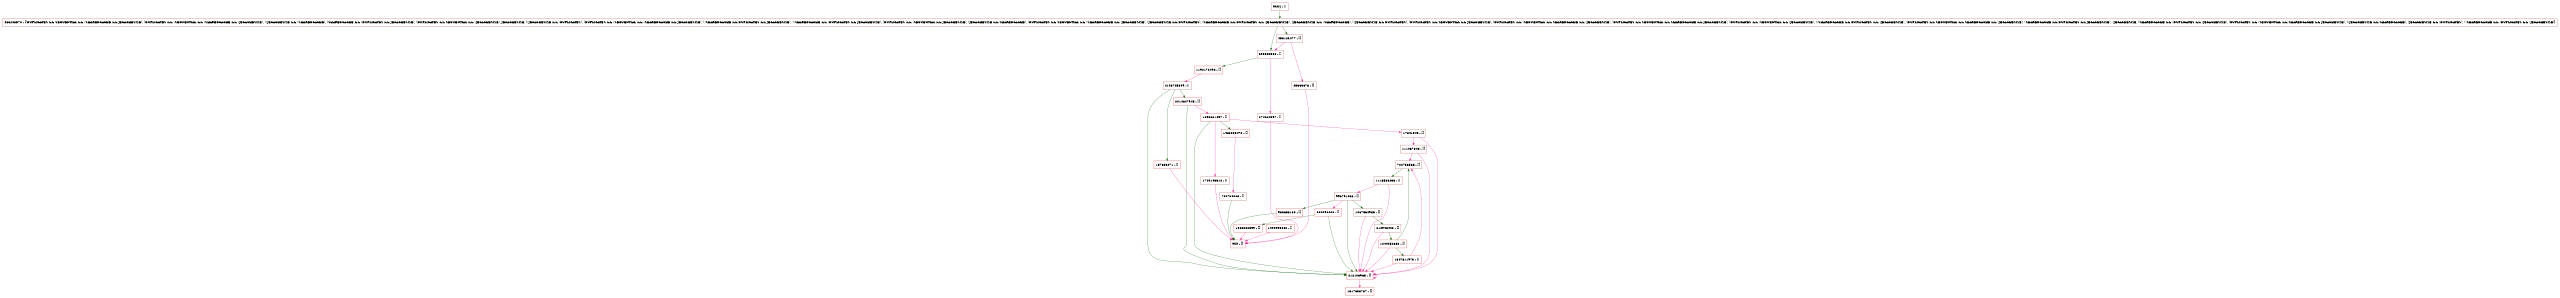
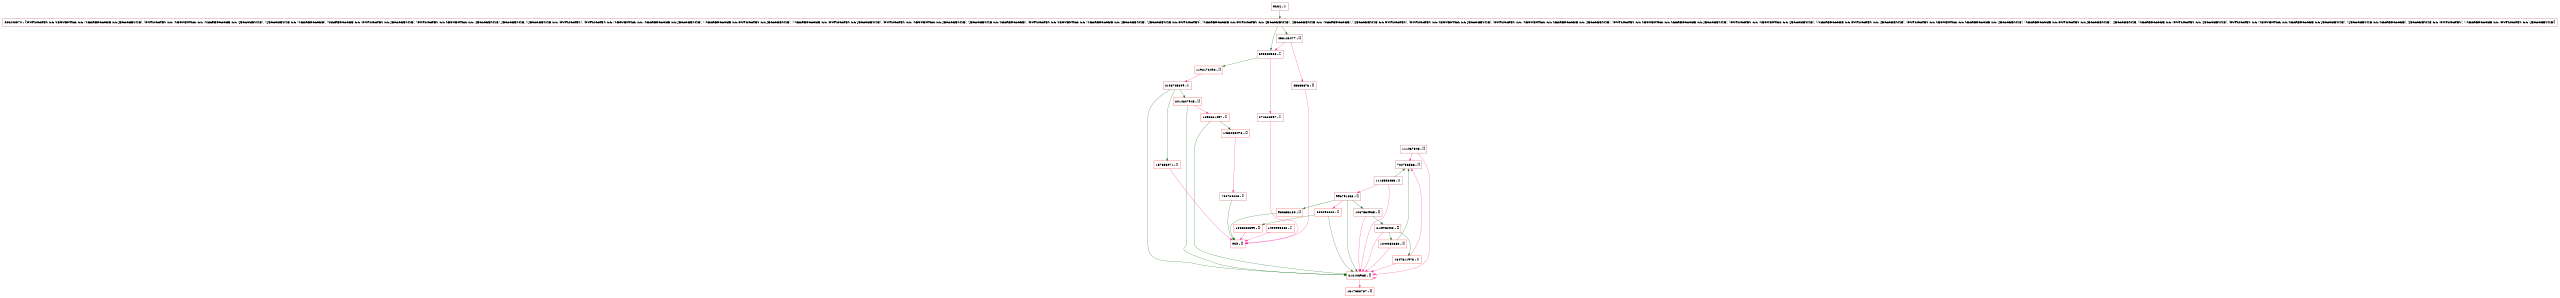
node "17841543 - []": removed
edge "722756566 - []" -> "1116533233 - []": reversed
node "1740143312 - []": removed
edge "1240052352 - []" -> "1347811973 - []": now "210948408 - []" -> "1347811973 - []"
